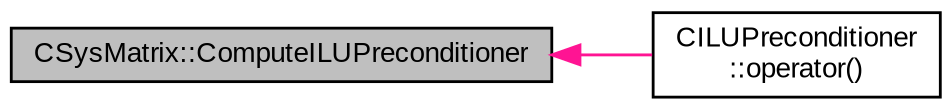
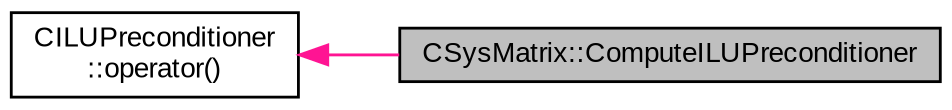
edge "CILUPreconditioner ::operator()" -> "CSysMatrix::ComputeILUPreconditioner": reversed
